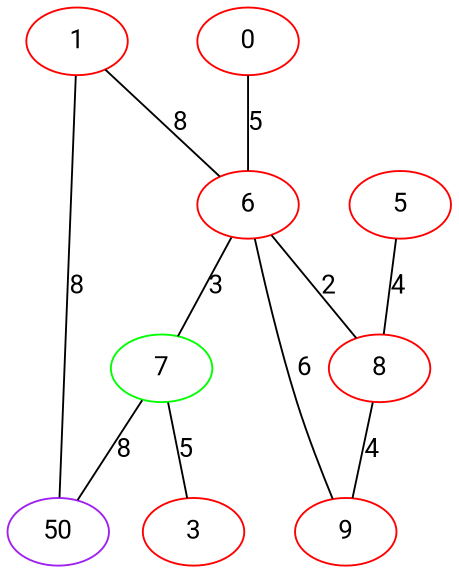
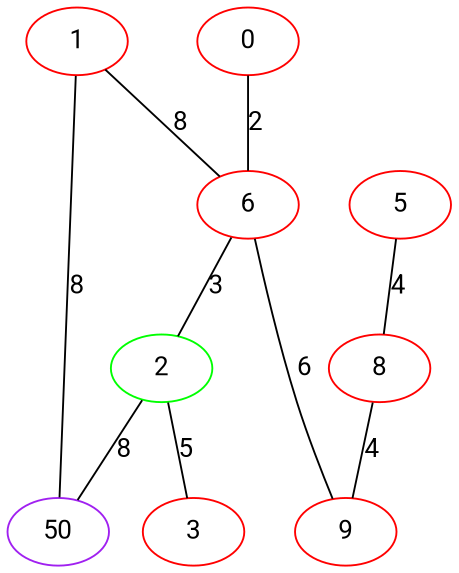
edge "0" -- "6": label "5" -> "2"
edge "6" -- "8": removed, label "2"
node "7": label "7" -> "2"
